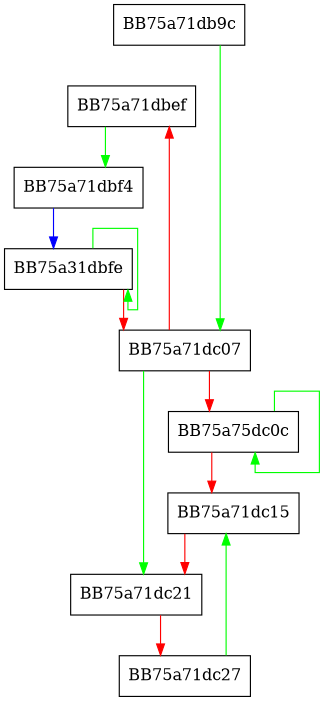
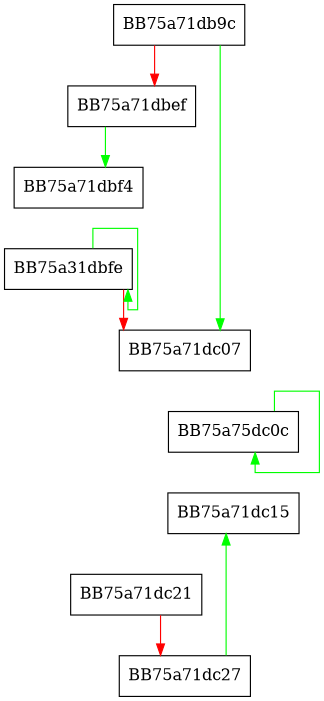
edge "BB75a71dbf4" -> "BB75a31dbfe": removed
edge "BB75a71dc07" -> "BB75a71dbef": now "BB75a71db9c" -> "BB75a71dbef"
edge "BB75a71dc07" -> "BB75a75dc0c": removed
edge "BB75a71dc07" -> "BB75a71dc21": removed
edge "BB75a75dc0c" -> "BB75a71dc15": removed
edge "BB75a71dc15" -> "BB75a71dc21": removed
